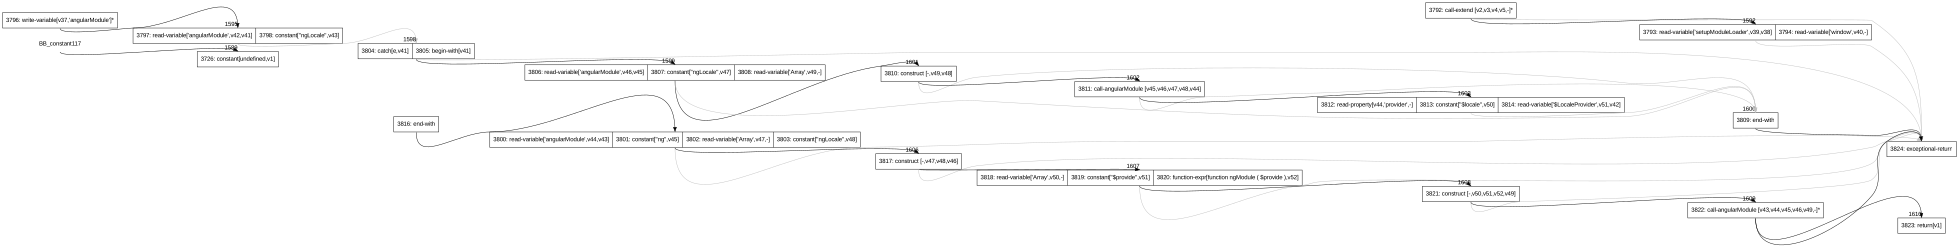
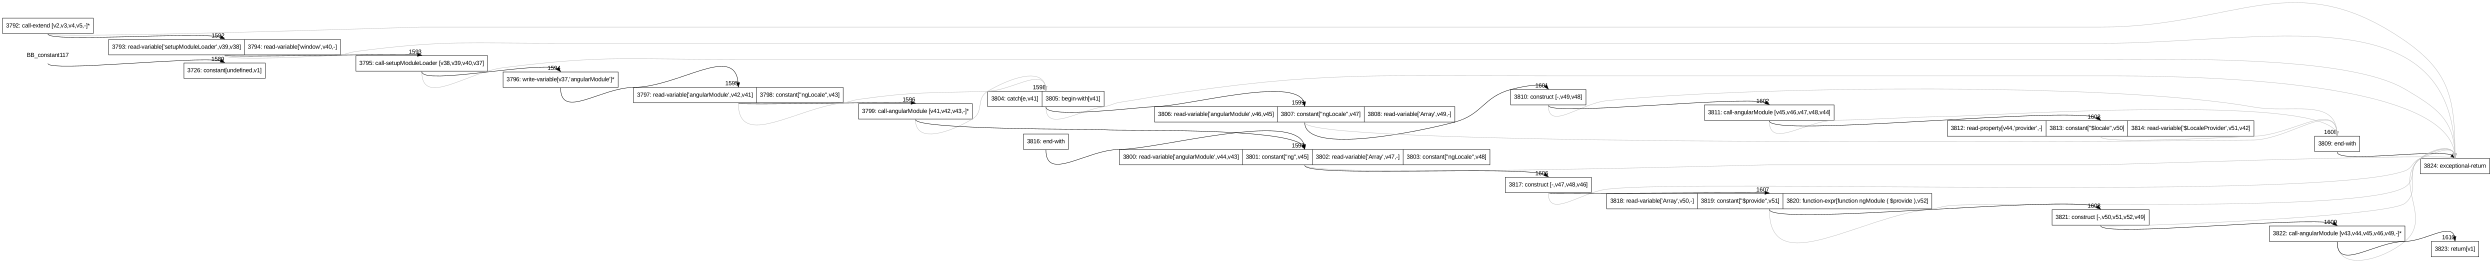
node "3795: call-setupModuleLoader [v38,v39,v40,v37]": added
node "3799: call-angularModule [v41,v42,v43,-]*": added
edge "3822: call-angularModule [v43,v44,v45,v46,v49,-]*" -> "3824: exceptional-return": color black -> gray
